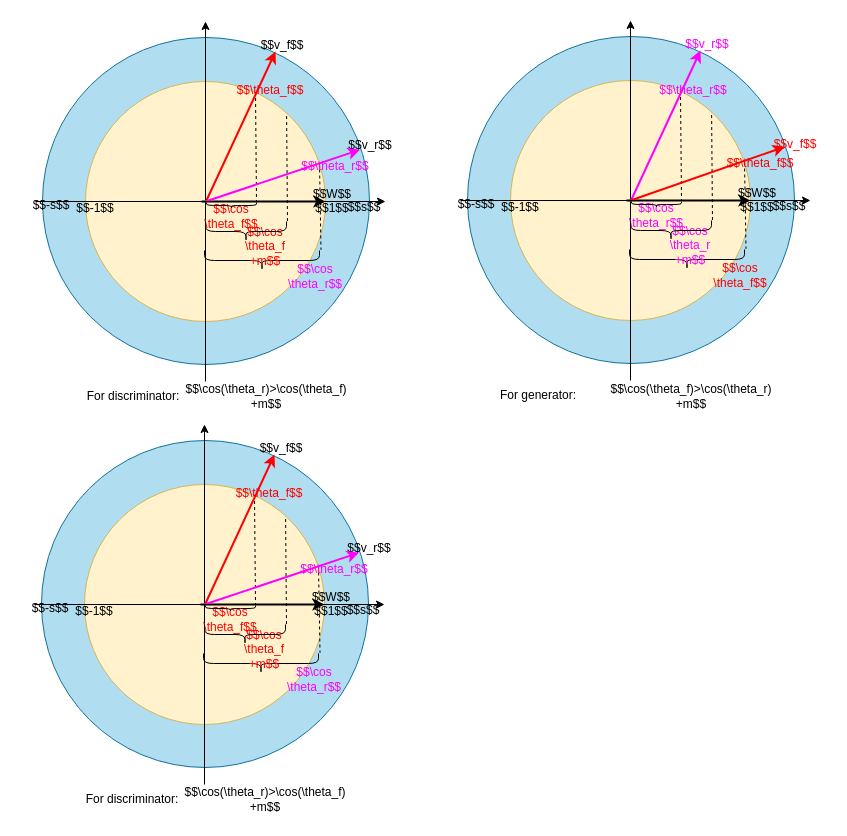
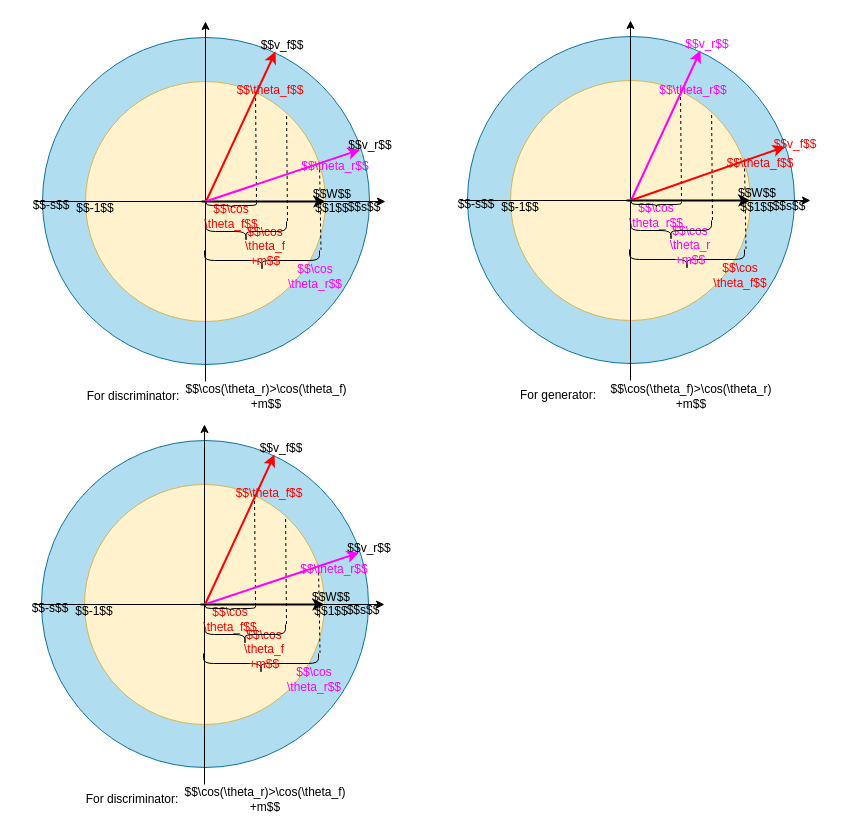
node "For generator:": moved (538, 396) -> (558, 396)
